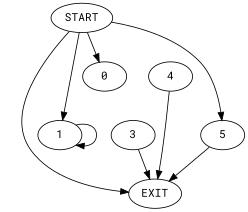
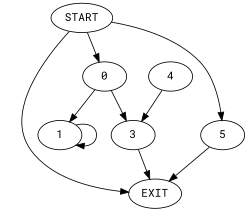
edge "START" -> "1": now "0" -> "1"
edge "0" -> "3": added
edge "4" -> "EXIT": now "4" -> "3"
